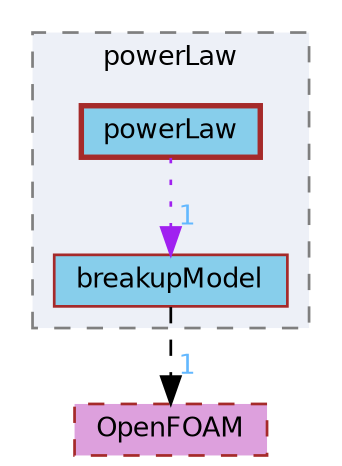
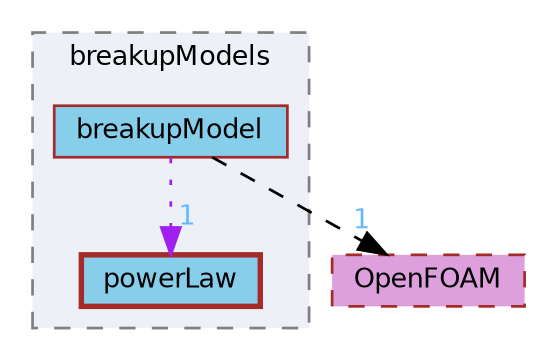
cluster "powerLaw": label "powerLaw" -> "breakupModels"
edge "powerLaw" -> "breakupModel": reversed
